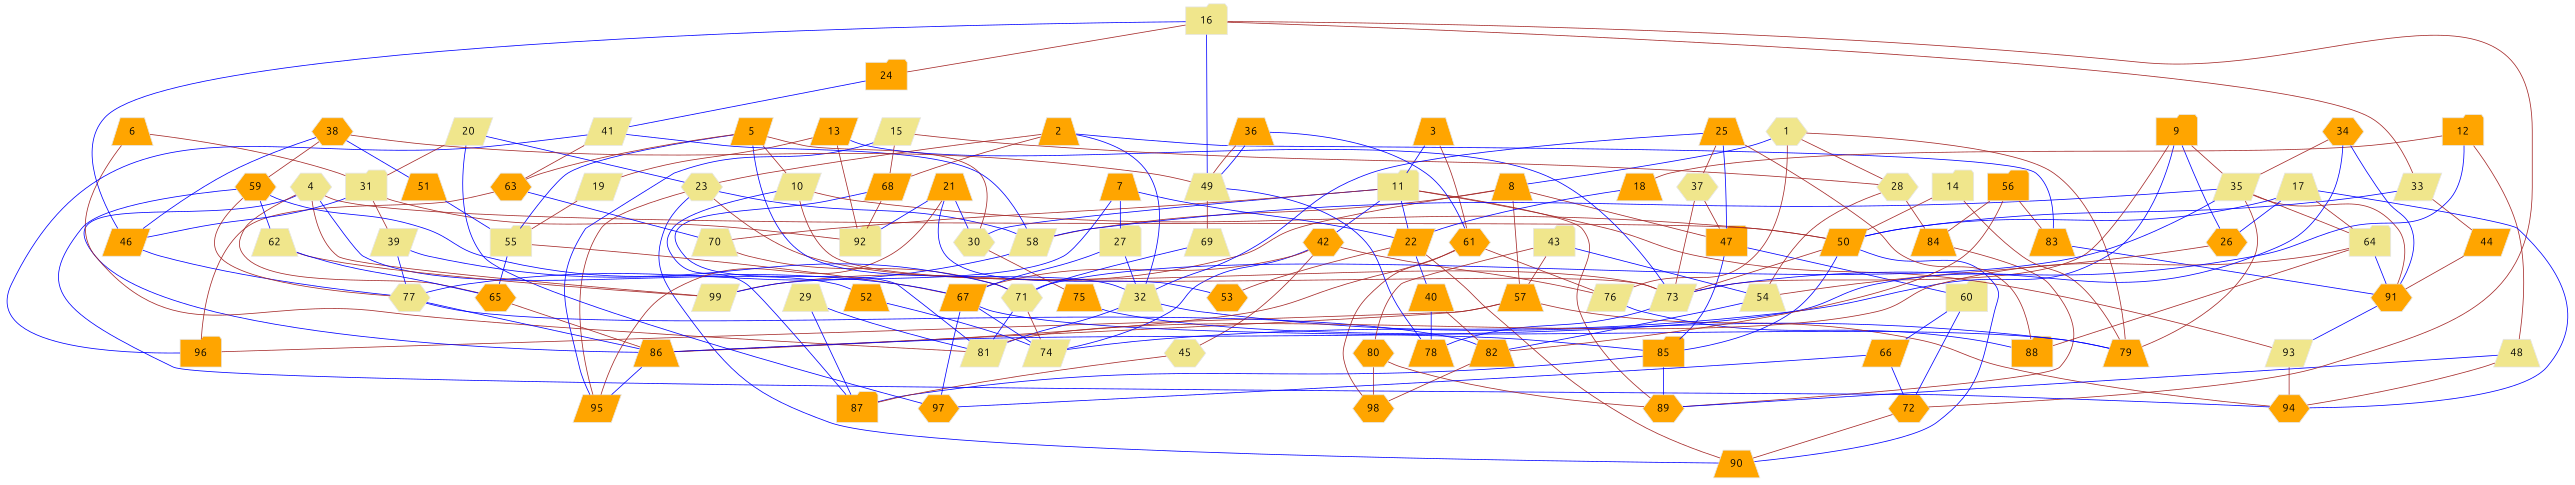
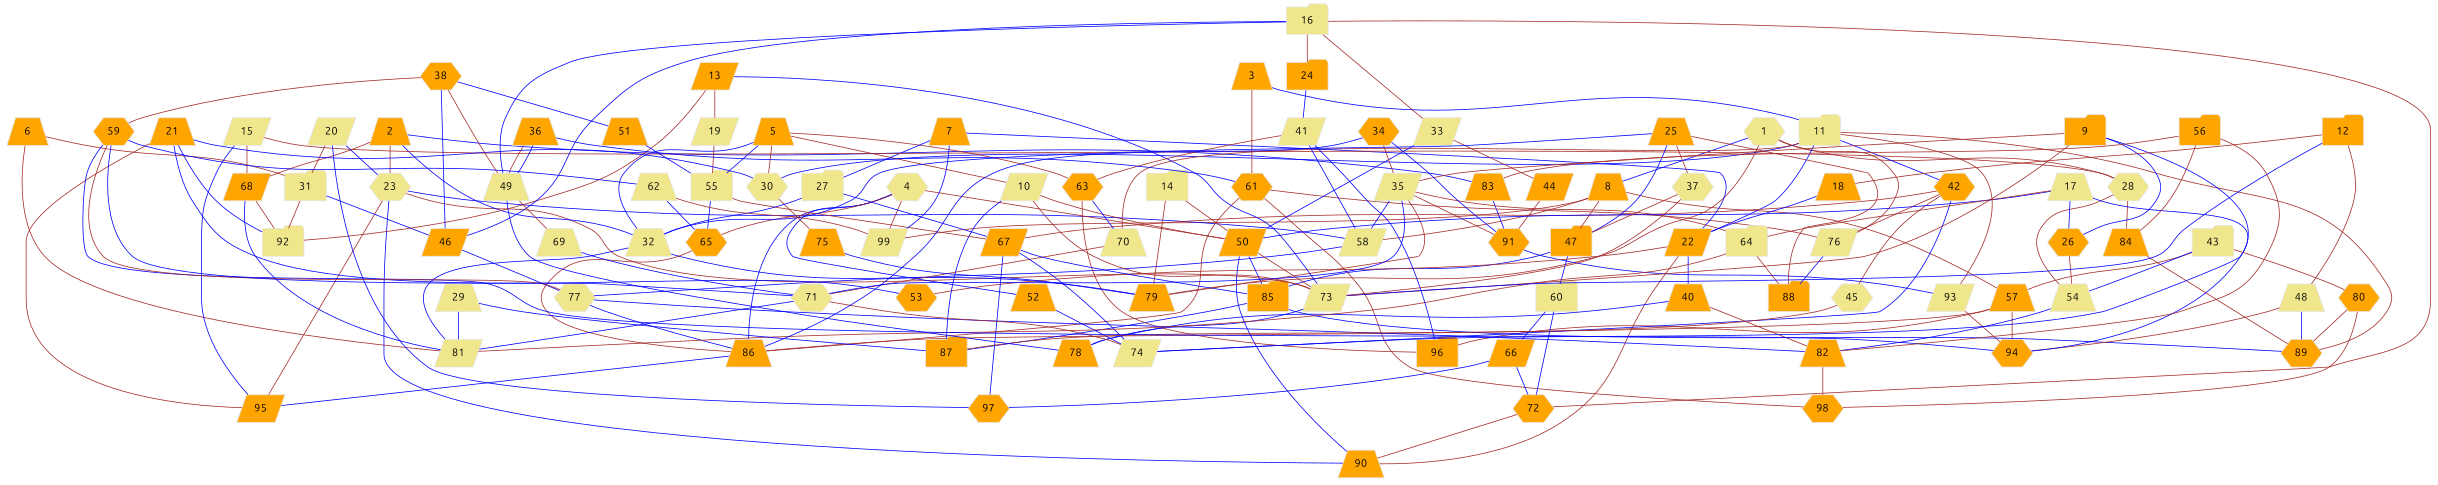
node "5": shape parallelogram -> trapezium
node "39": removed
edge "64" -- "91": removed
